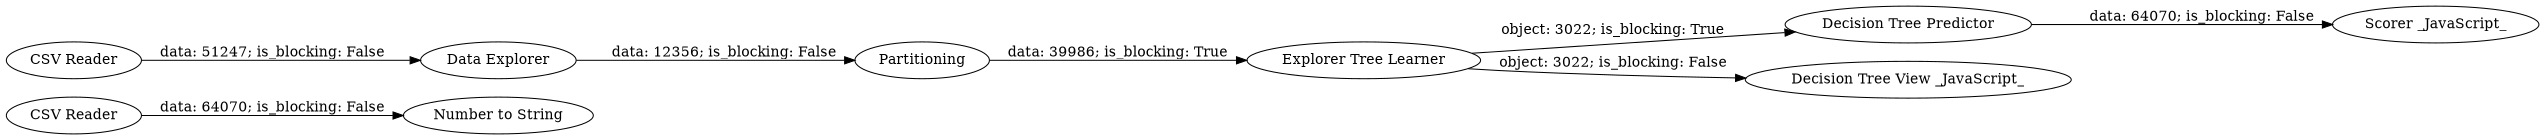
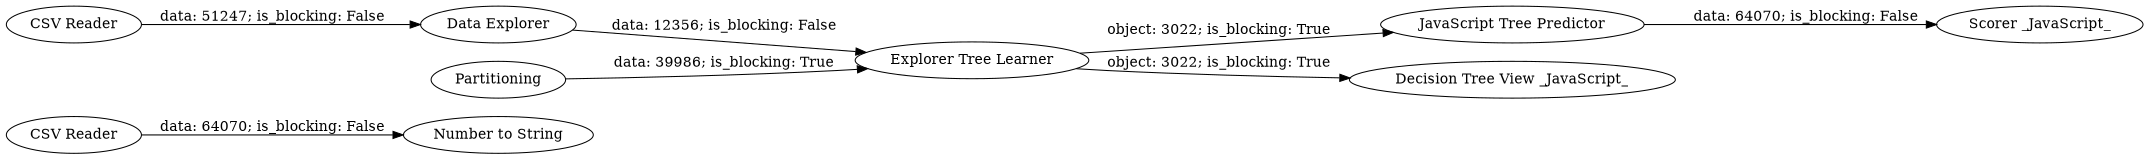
node "Decision Tree Predictor": label "Decision Tree Predictor" -> "JavaScript Tree Predictor"
edge "Data Explorer" -> "Partitioning": now "Data Explorer" -> "Explorer Tree Learner"
edge "Explorer Tree Learner" -> "Decision Tree View _JavaScript_": label "object: 3022; is_blocking: False" -> "object: 3022; is_blocking: True"
